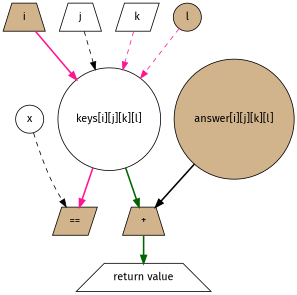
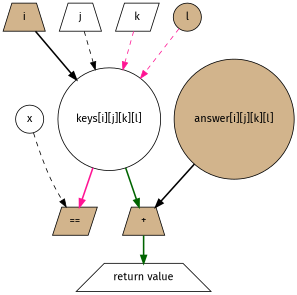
edge "i" -> "keys[i][j][k][l]": color deeppink -> black
